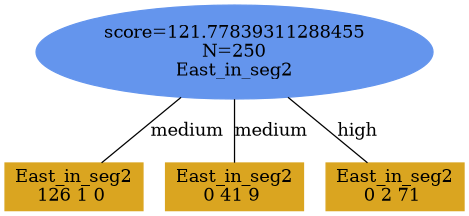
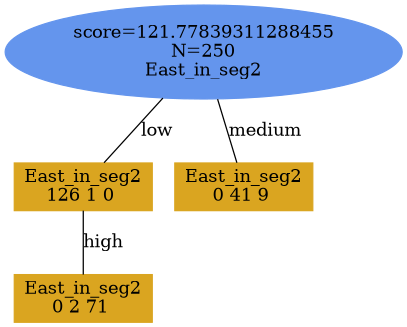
edge "score=121.77839311288455 N=250 East_in_seg2" -- "East_in_seg2 0 2 71": now "East_in_seg2 126 1 0" -- "East_in_seg2 0 2 71"
edge "score=121.77839311288455 N=250 East_in_seg2" -- "East_in_seg2 126 1 0": label "medium" -> "low"
